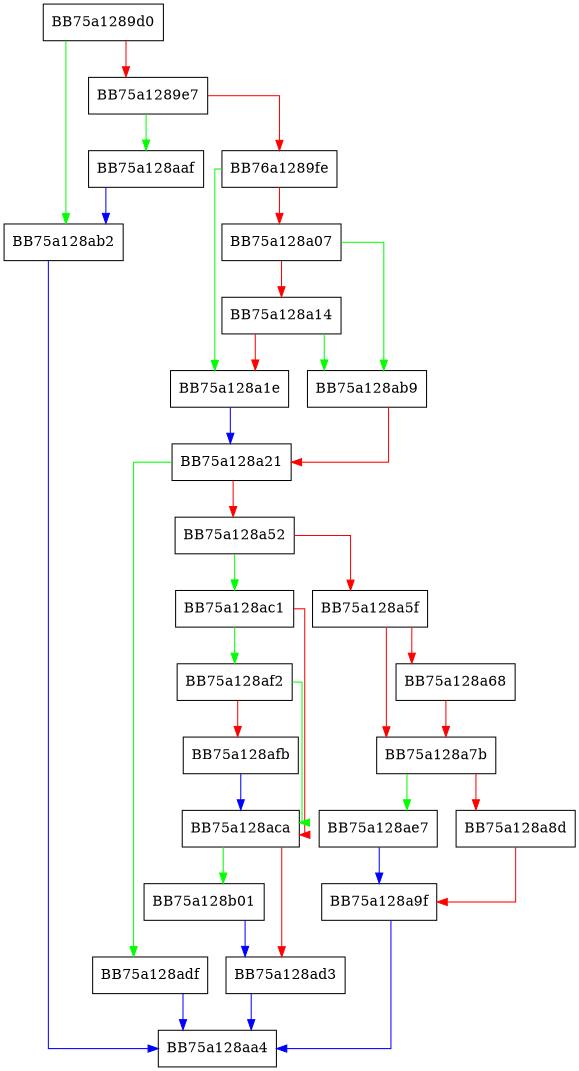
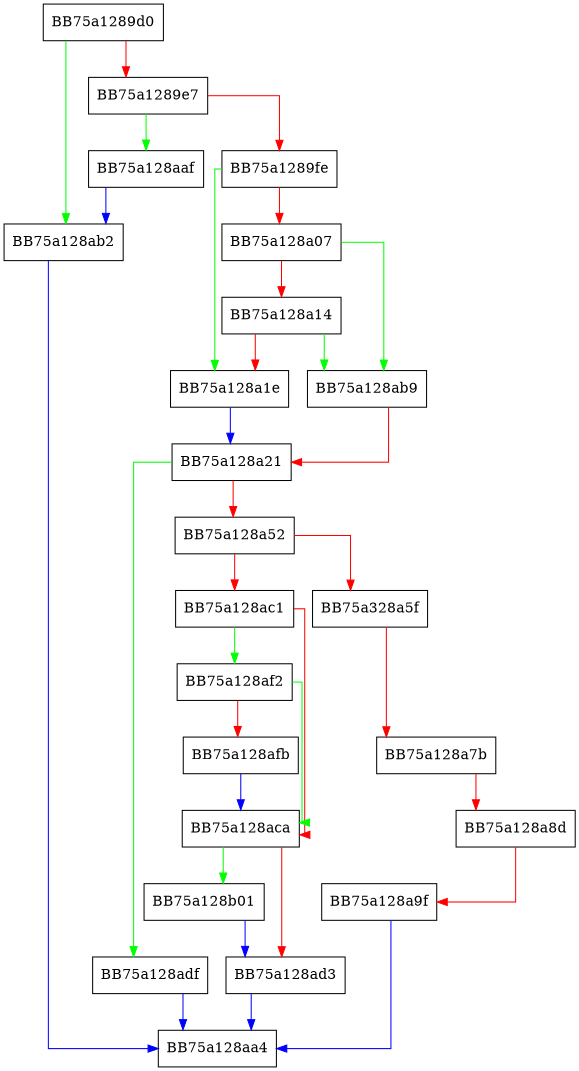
node "BB76a1289fe": label "BB76a1289fe" -> "BB75a1289fe"
edge "BB75a128a52" -> "BB75a128ac1": color green -> red
node "BB75a128a5f": label "BB75a128a5f" -> "BB75a328a5f"
node "BB75a128a68": removed
node "BB75a128ae7": removed
